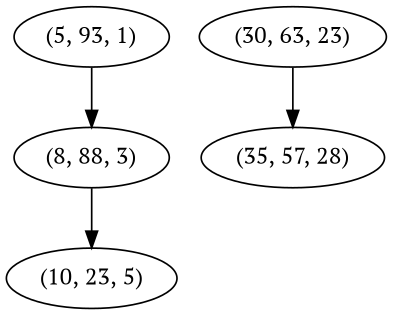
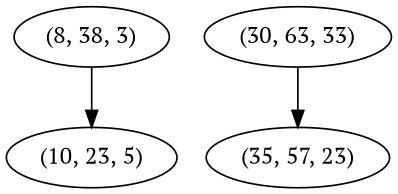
node "(5, 93, 1)": removed
node "(30, 63, 23)": label "(30, 63, 23)" -> "(30, 63, 33)"
node "(8, 88, 3)": label "(8, 88, 3)" -> "(8, 38, 3)"
node "(35, 57, 28)": label "(35, 57, 28)" -> "(35, 57, 23)"
